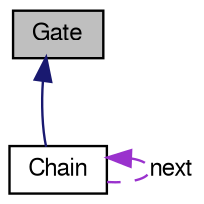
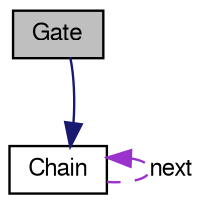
edge "Chain" -> "Gate": reversed
